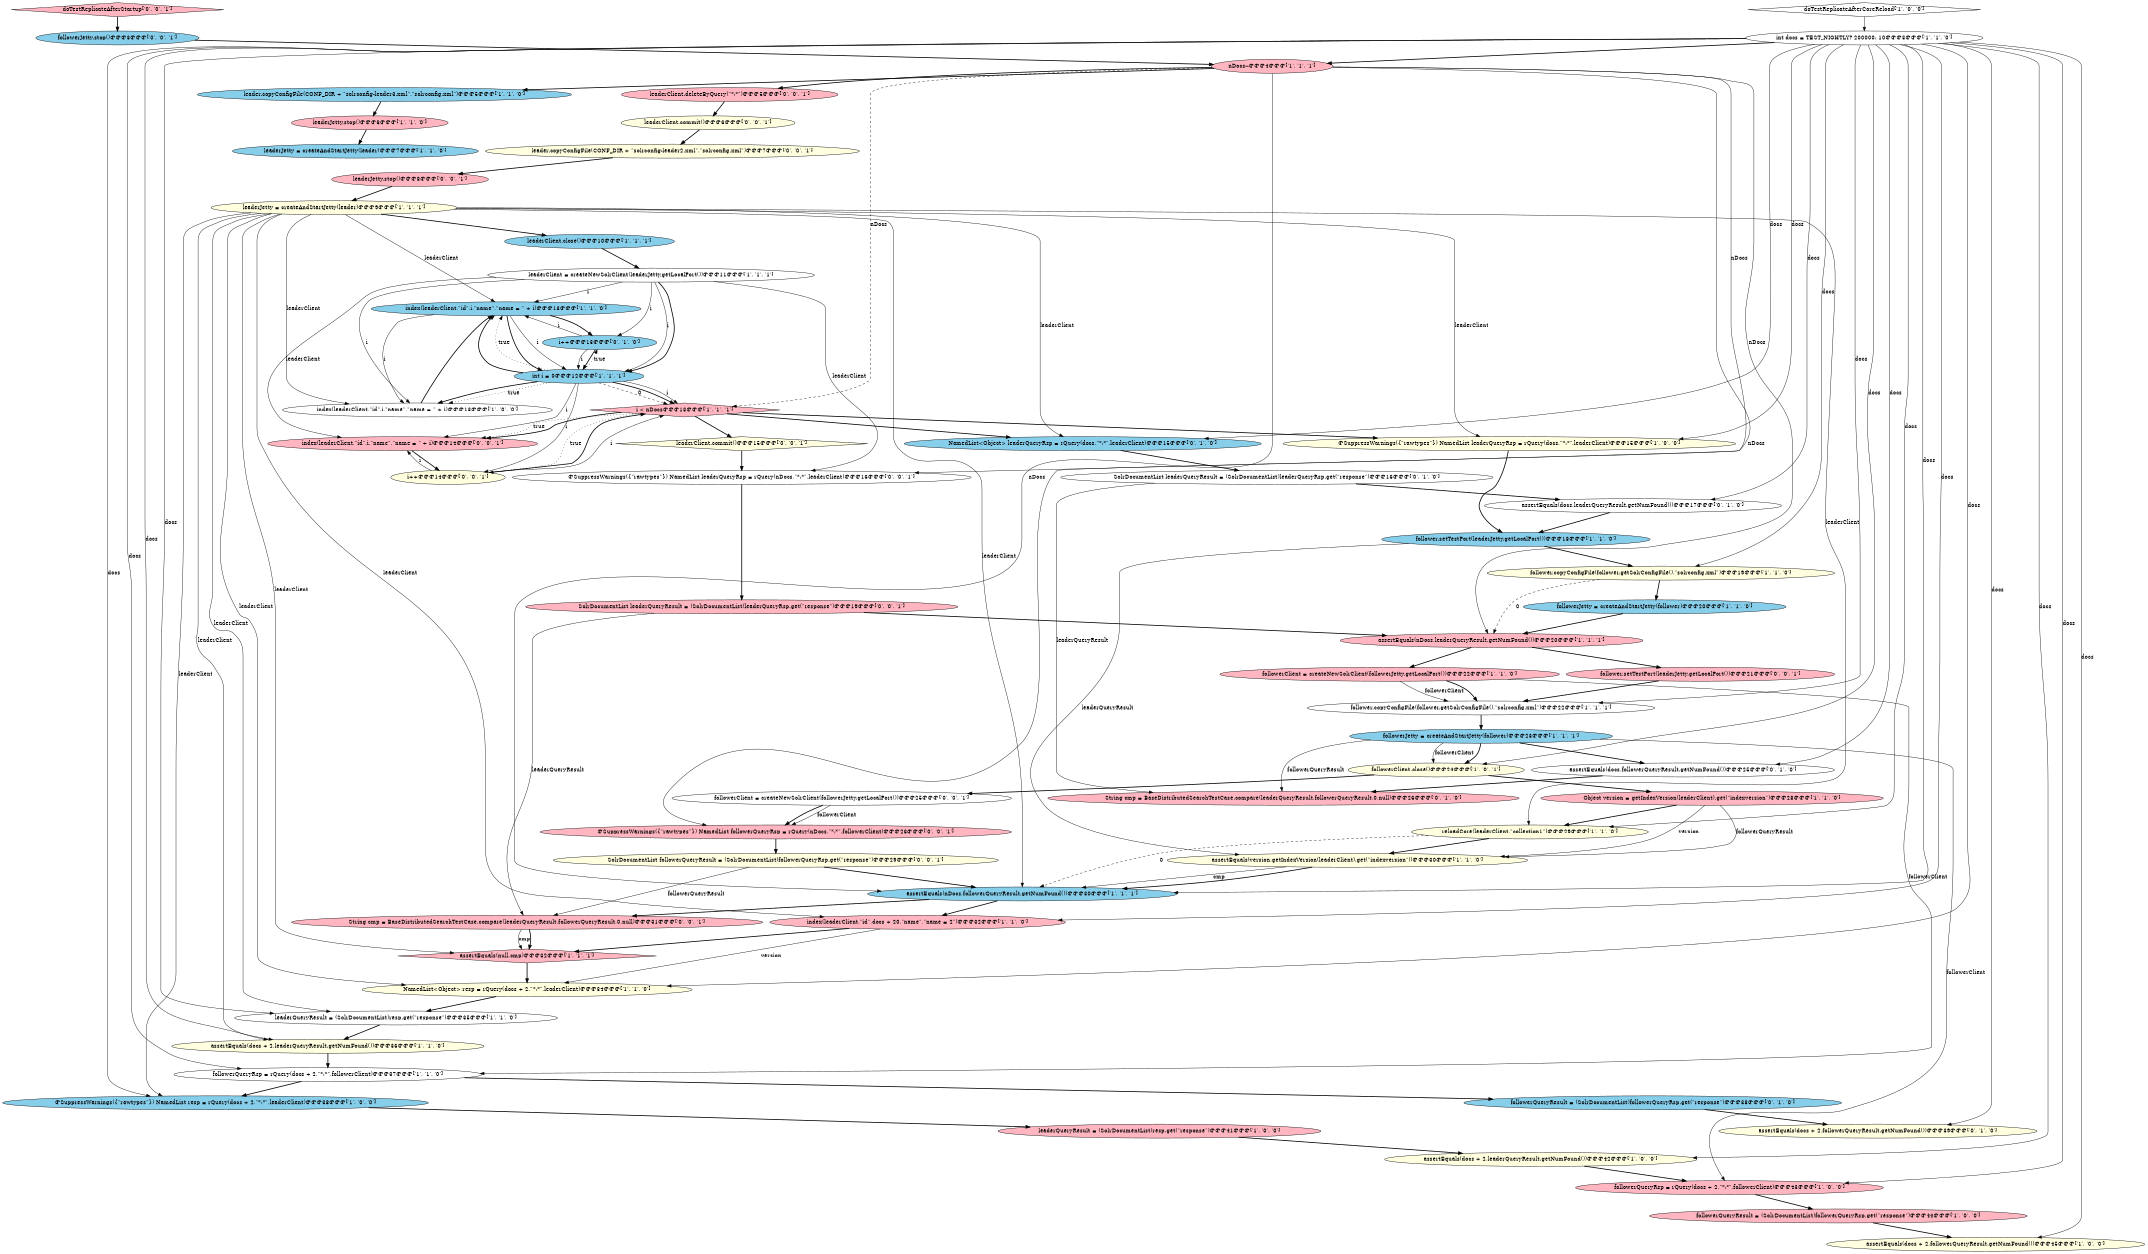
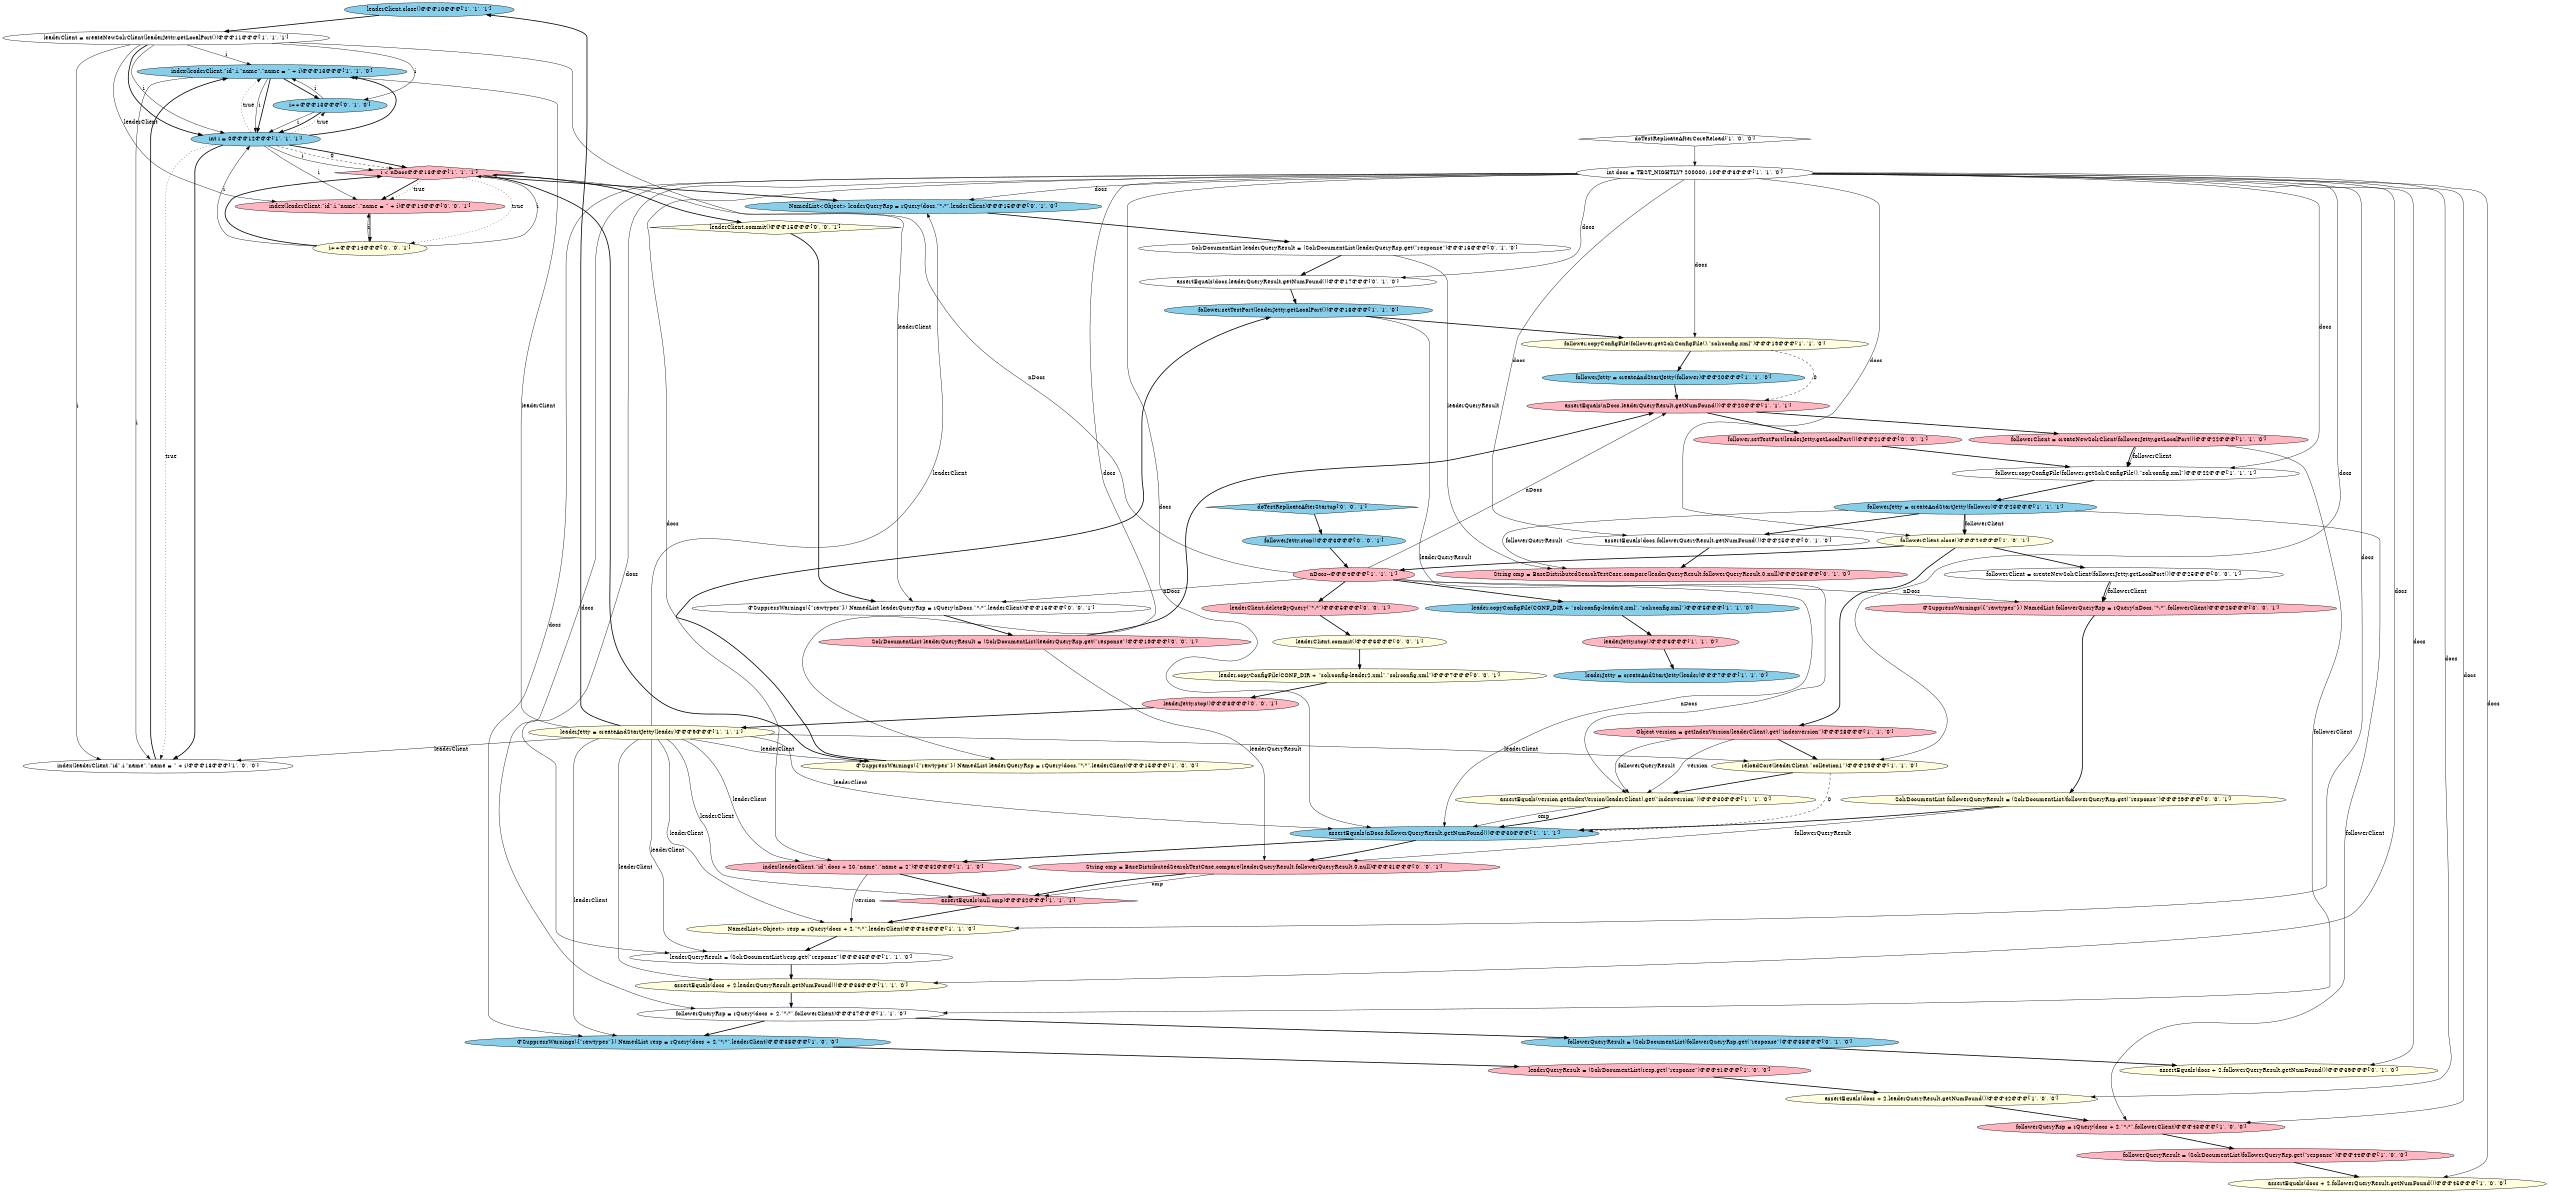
node "doTestReplicateAfterStartup['0', '0', '1']": fillcolor lightpink -> skyblue
edge "int docs = TEST_NIGHTLY? 200000: 10@@@3@@@['1', '1', '0']" -> "nDocs--@@@4@@@['1', '1', '1']": now "followerClient.close()@@@24@@@['1', '0', '1']" -> "nDocs--@@@4@@@['1', '1', '1']"
edge "nDocs--@@@4@@@['1', '1', '1']" -> "i < nDocs@@@13@@@['1', '1', '1']": style dashed -> solid
edge "int i = 0@@@12@@@['1', '1', '1']" -> "i++@@@14@@@['0', '0', '1']": reversed
